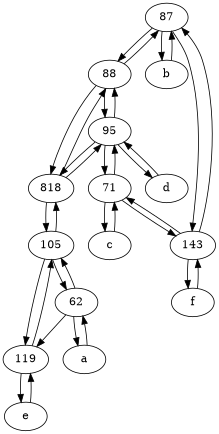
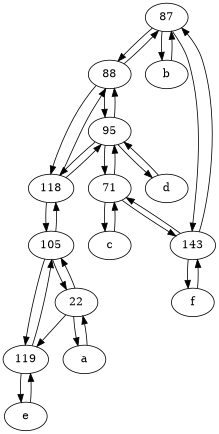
node "818": label "818" -> "118"
node "62": label "62" -> "22"
